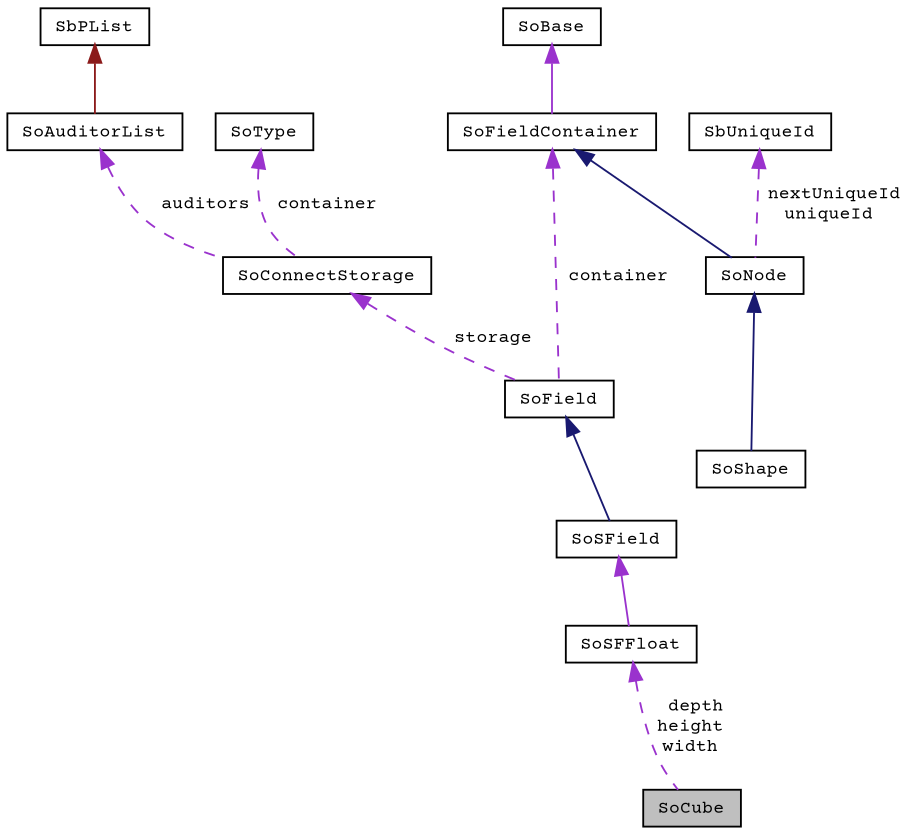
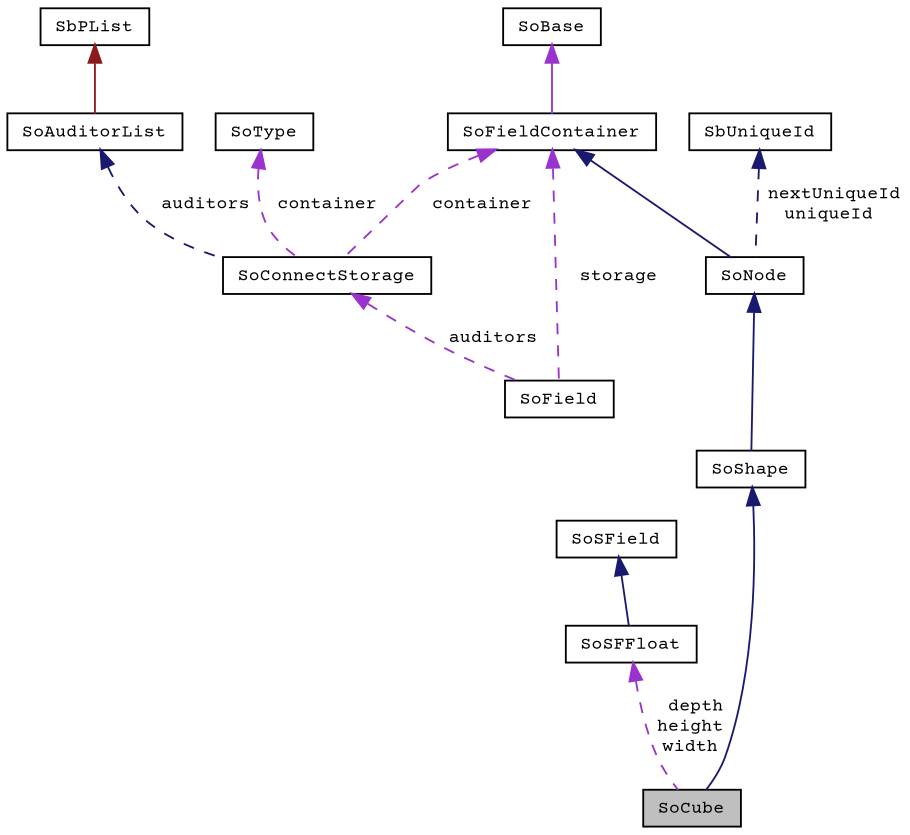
edge "SoConnectStorage" -> "SoFieldContainer": added, label "container"
edge "SoNode" -> "SbUniqueId": color darkorchid3 -> midnightblue
edge "SoConnectStorage" -> "SoAuditorList": color darkorchid3 -> midnightblue
edge "SoField" -> "SoFieldContainer": label " container" -> " storage"
edge "SoField" -> "SoConnectStorage": label " storage" -> " auditors"
edge "SoSField" -> "SoField": removed
edge "SoSFFloat" -> "SoSField": color darkorchid3 -> midnightblue
edge "SoCube" -> "SoShape": added
